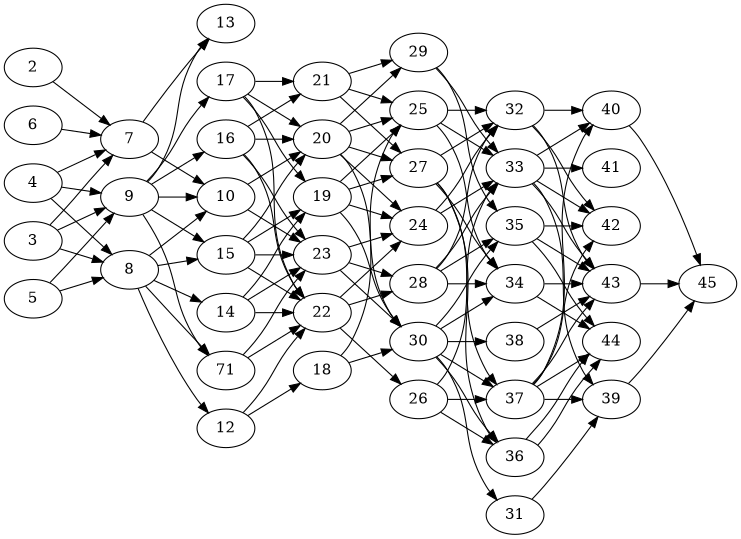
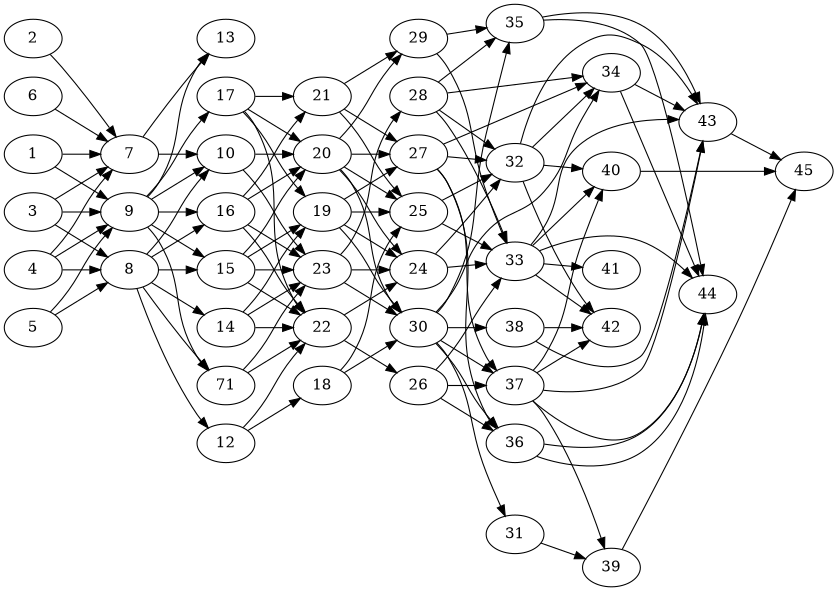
node "1": added
edge "25" -> "34": now "32" -> "34"
edge "35" -> "42": now "38" -> "42"
edge "8" -> "16": added
edge "33" -> "39": now "33" -> "44"
edge "22" -> "28": removed
